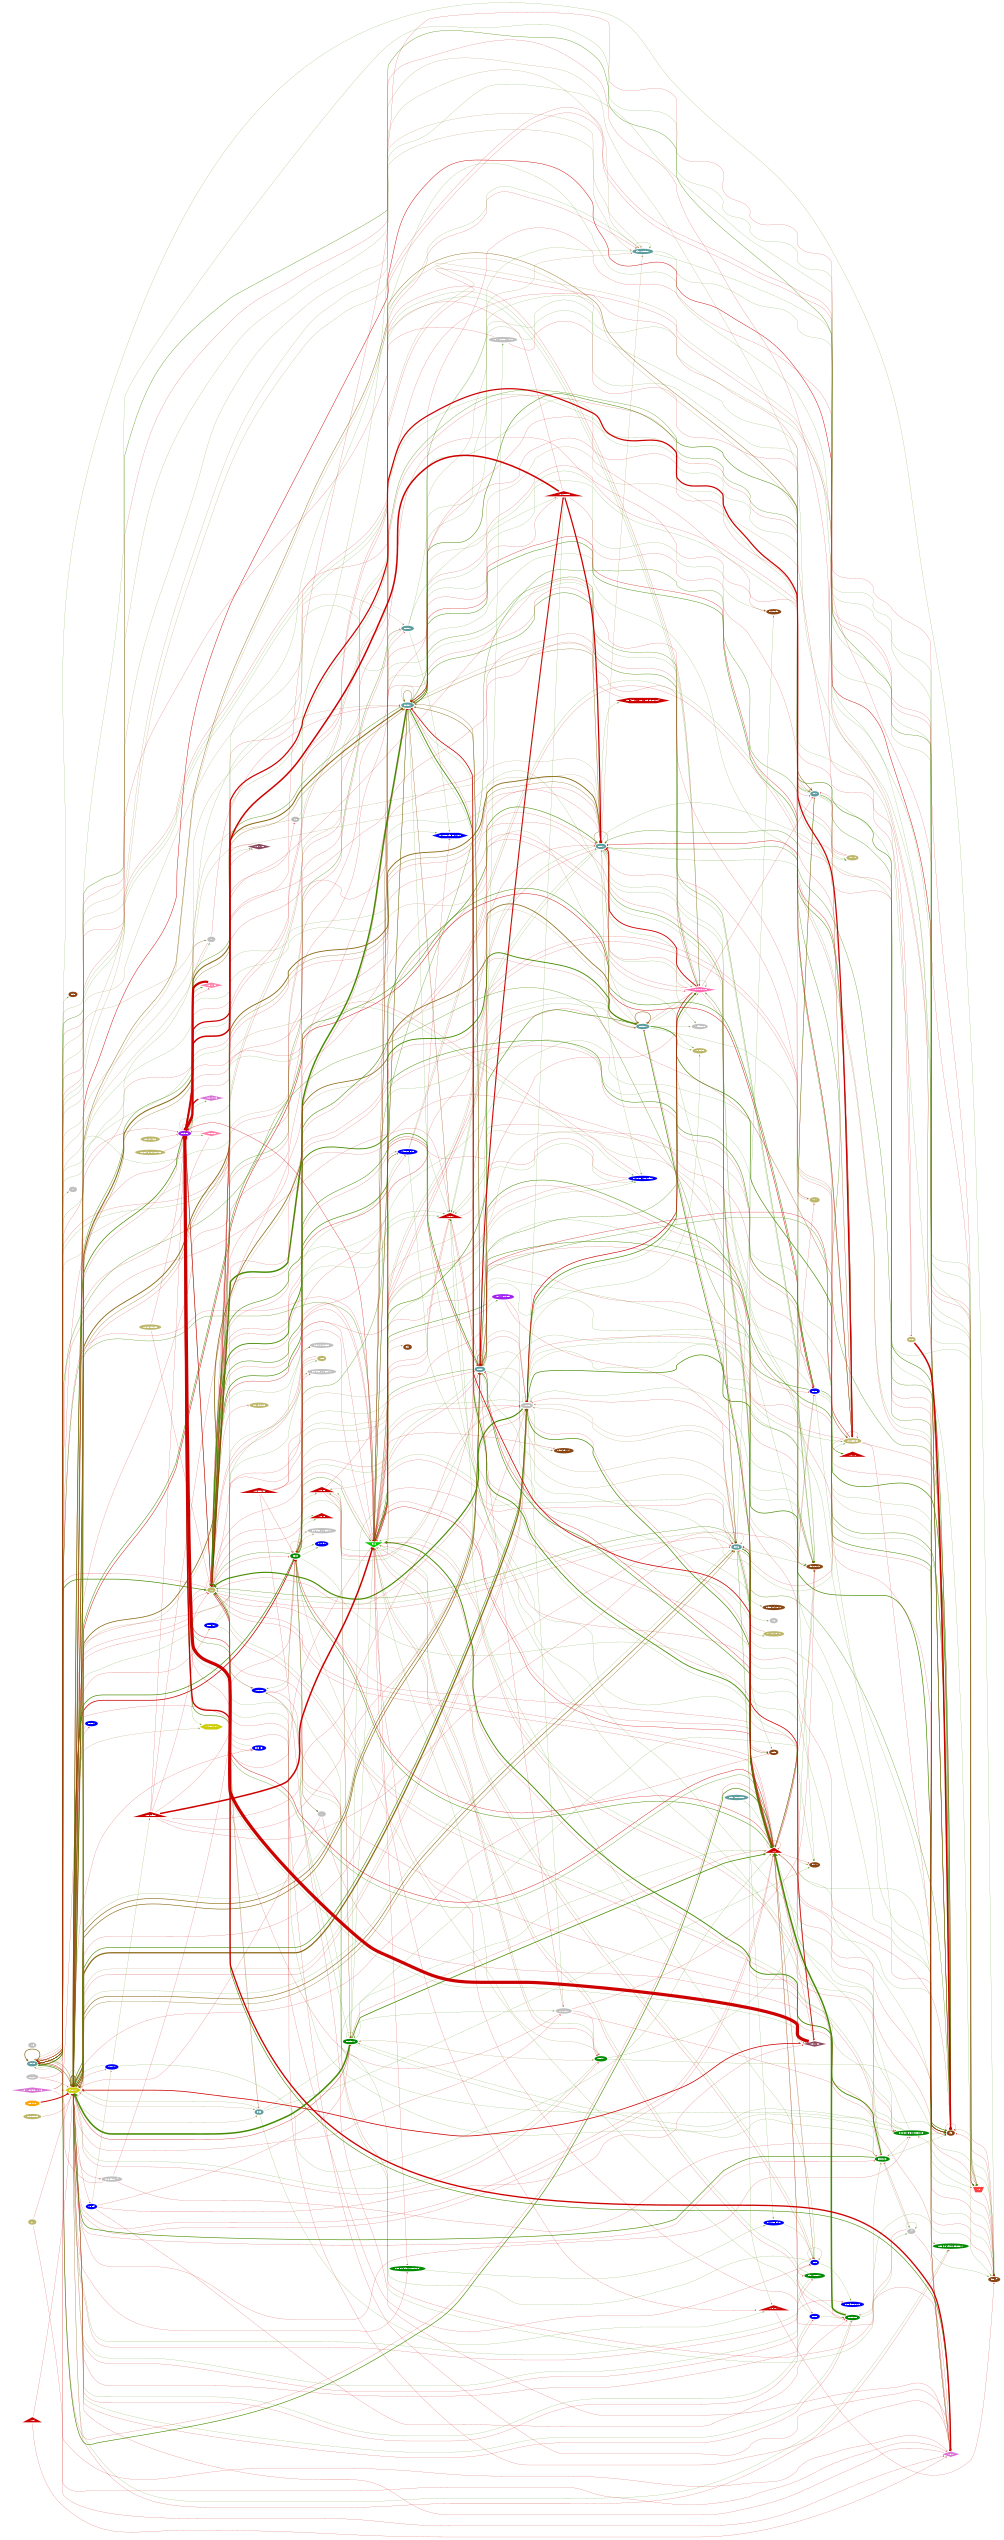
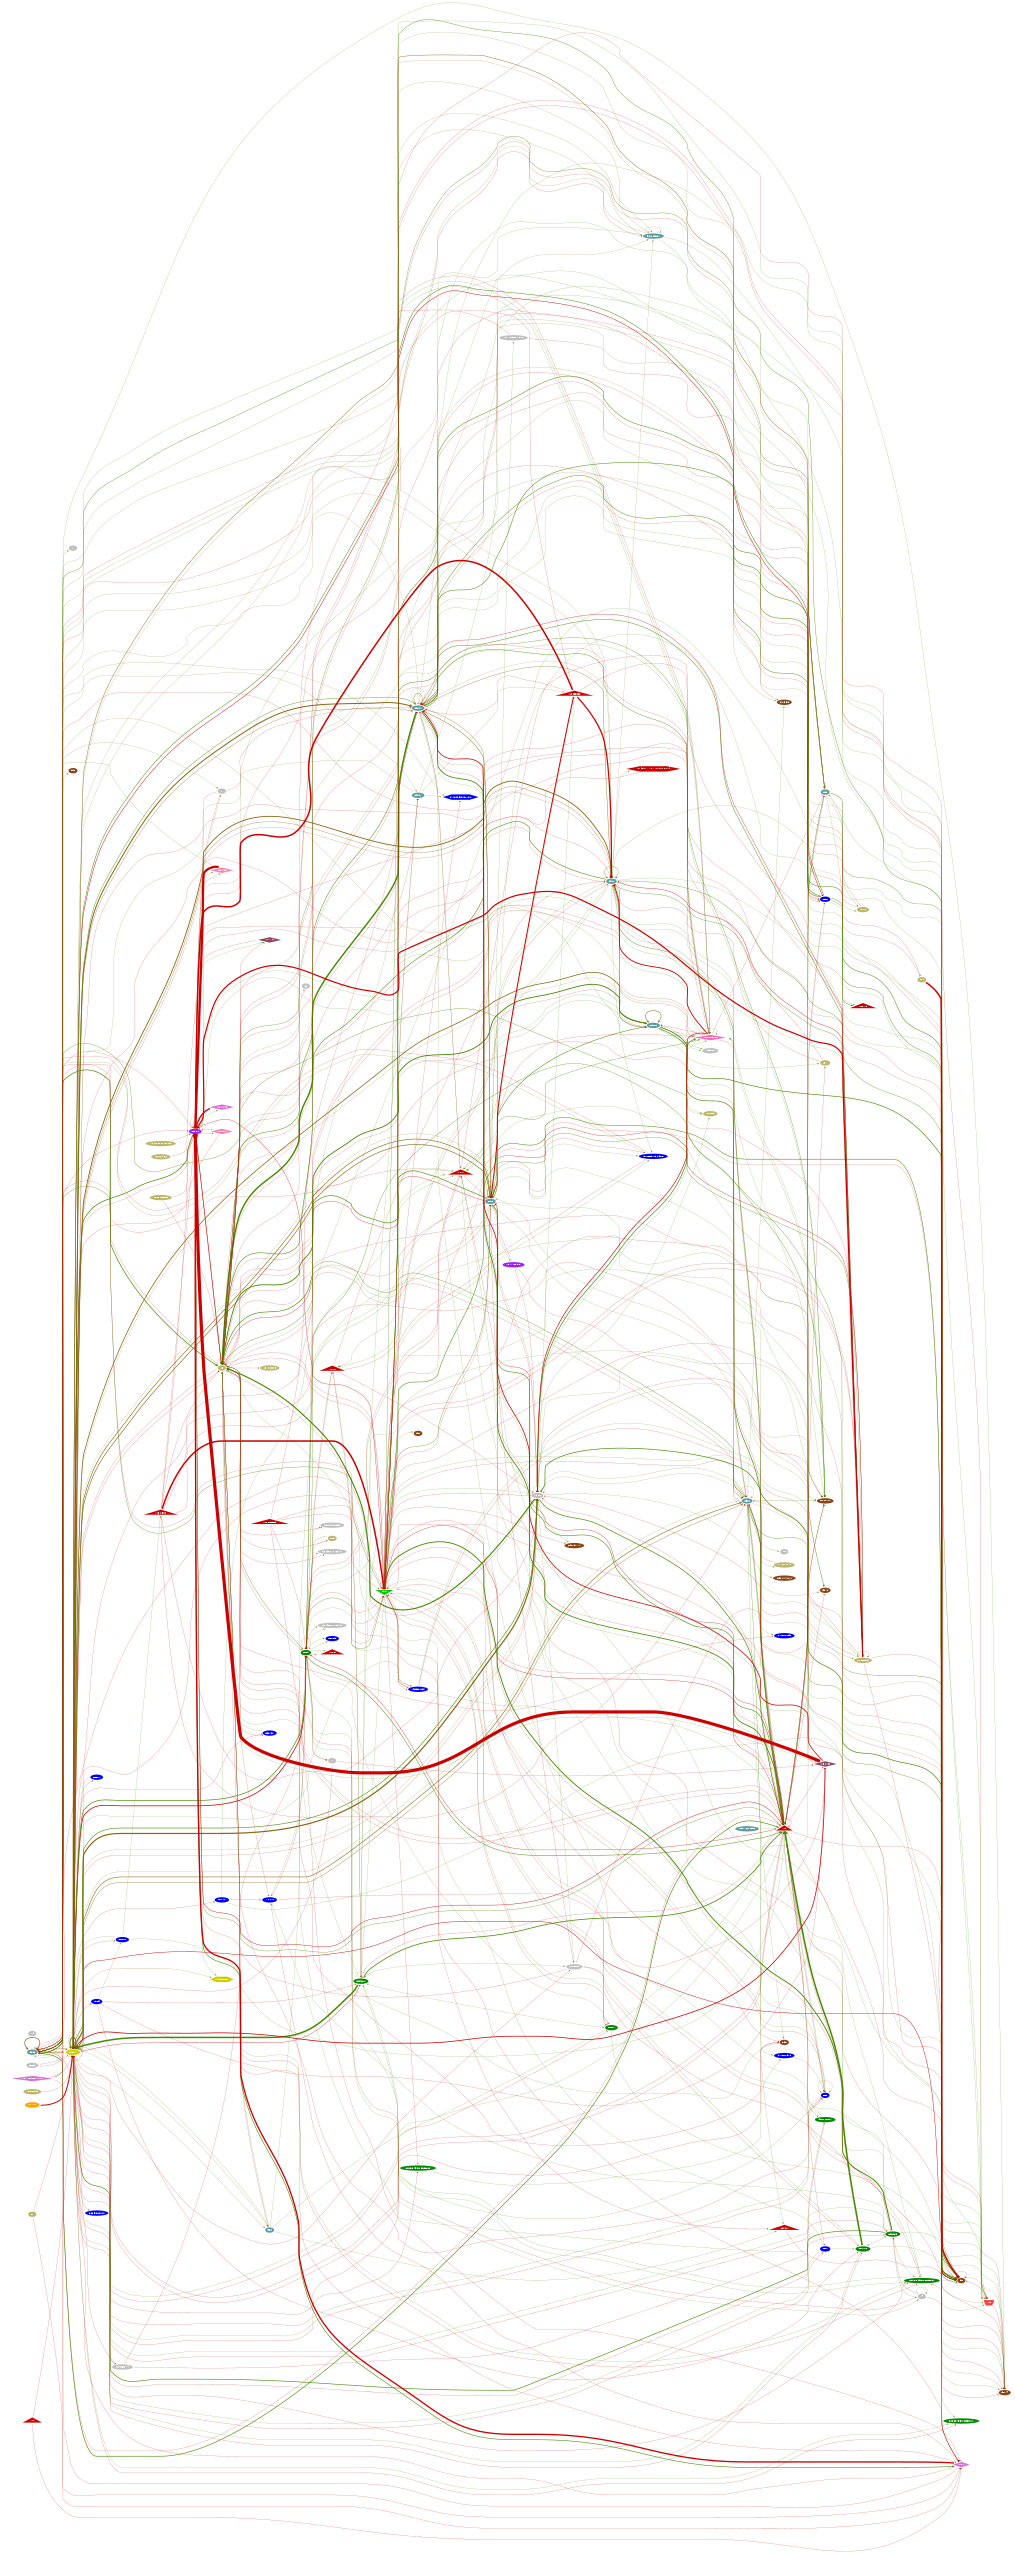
node "ON-OFF RGC": added
edge "CBa" -> "OFF GC transit": removed
